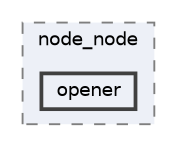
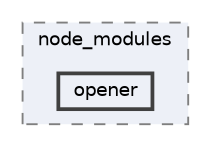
cluster "node_node": label "node_node" -> "node_modules"
